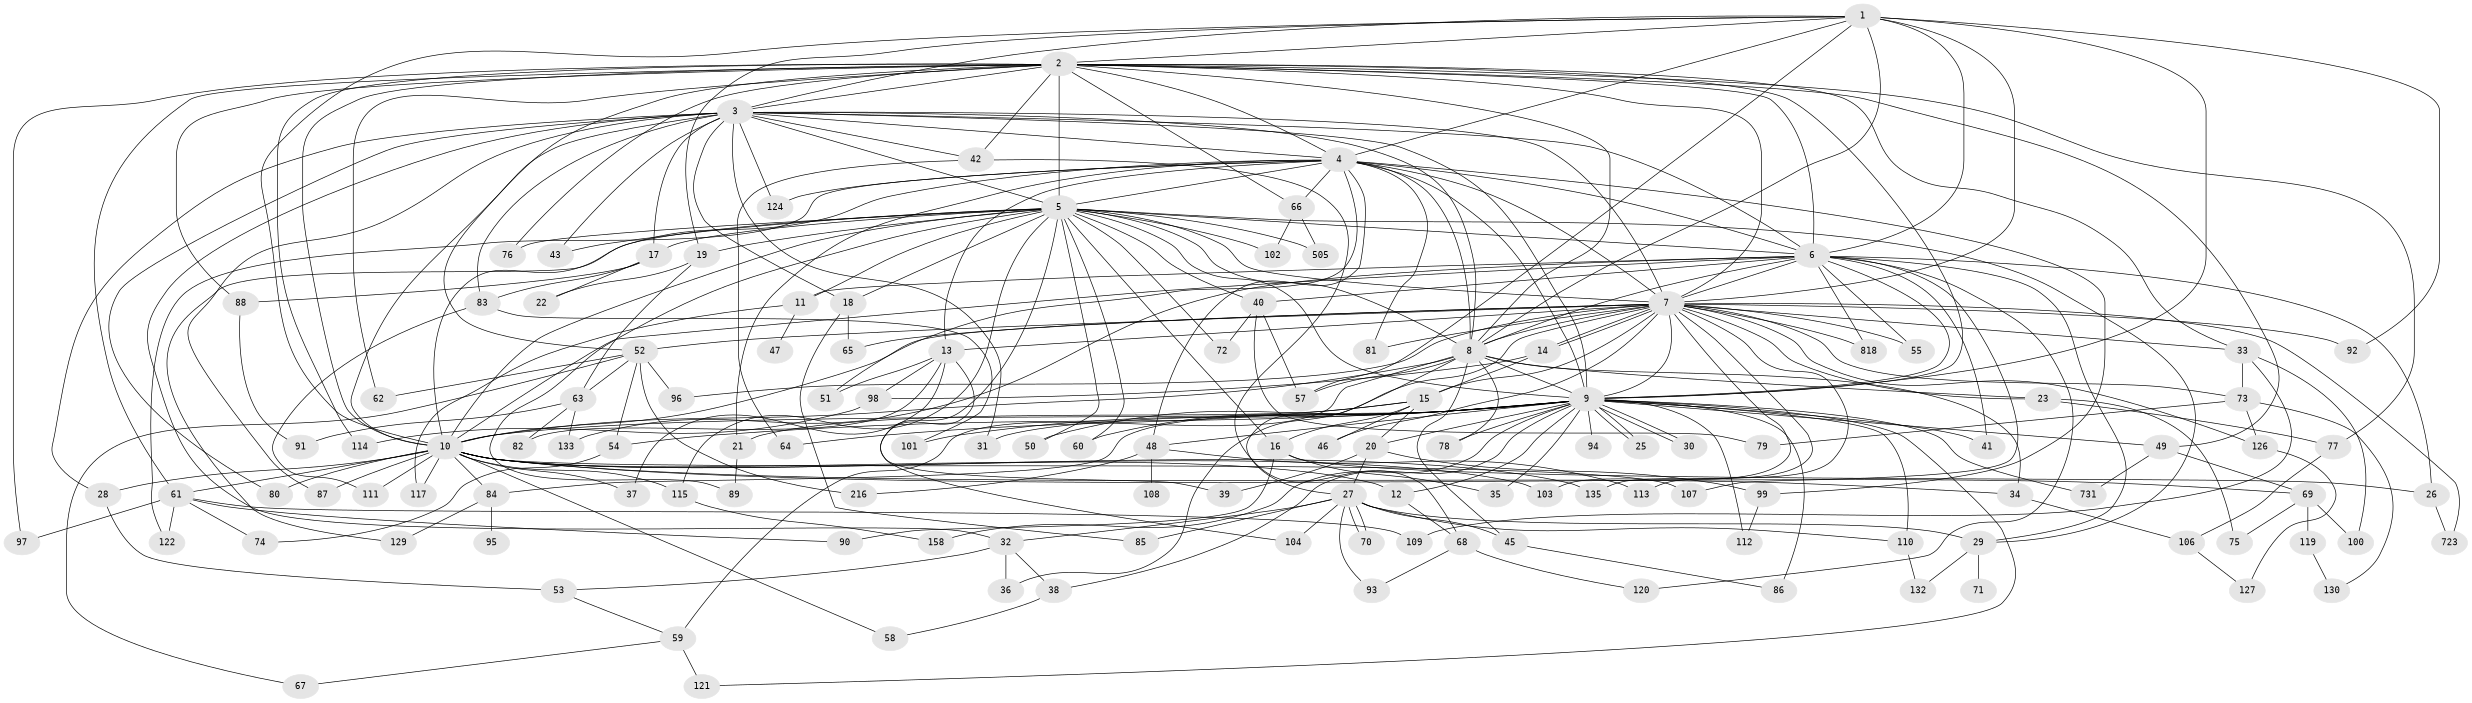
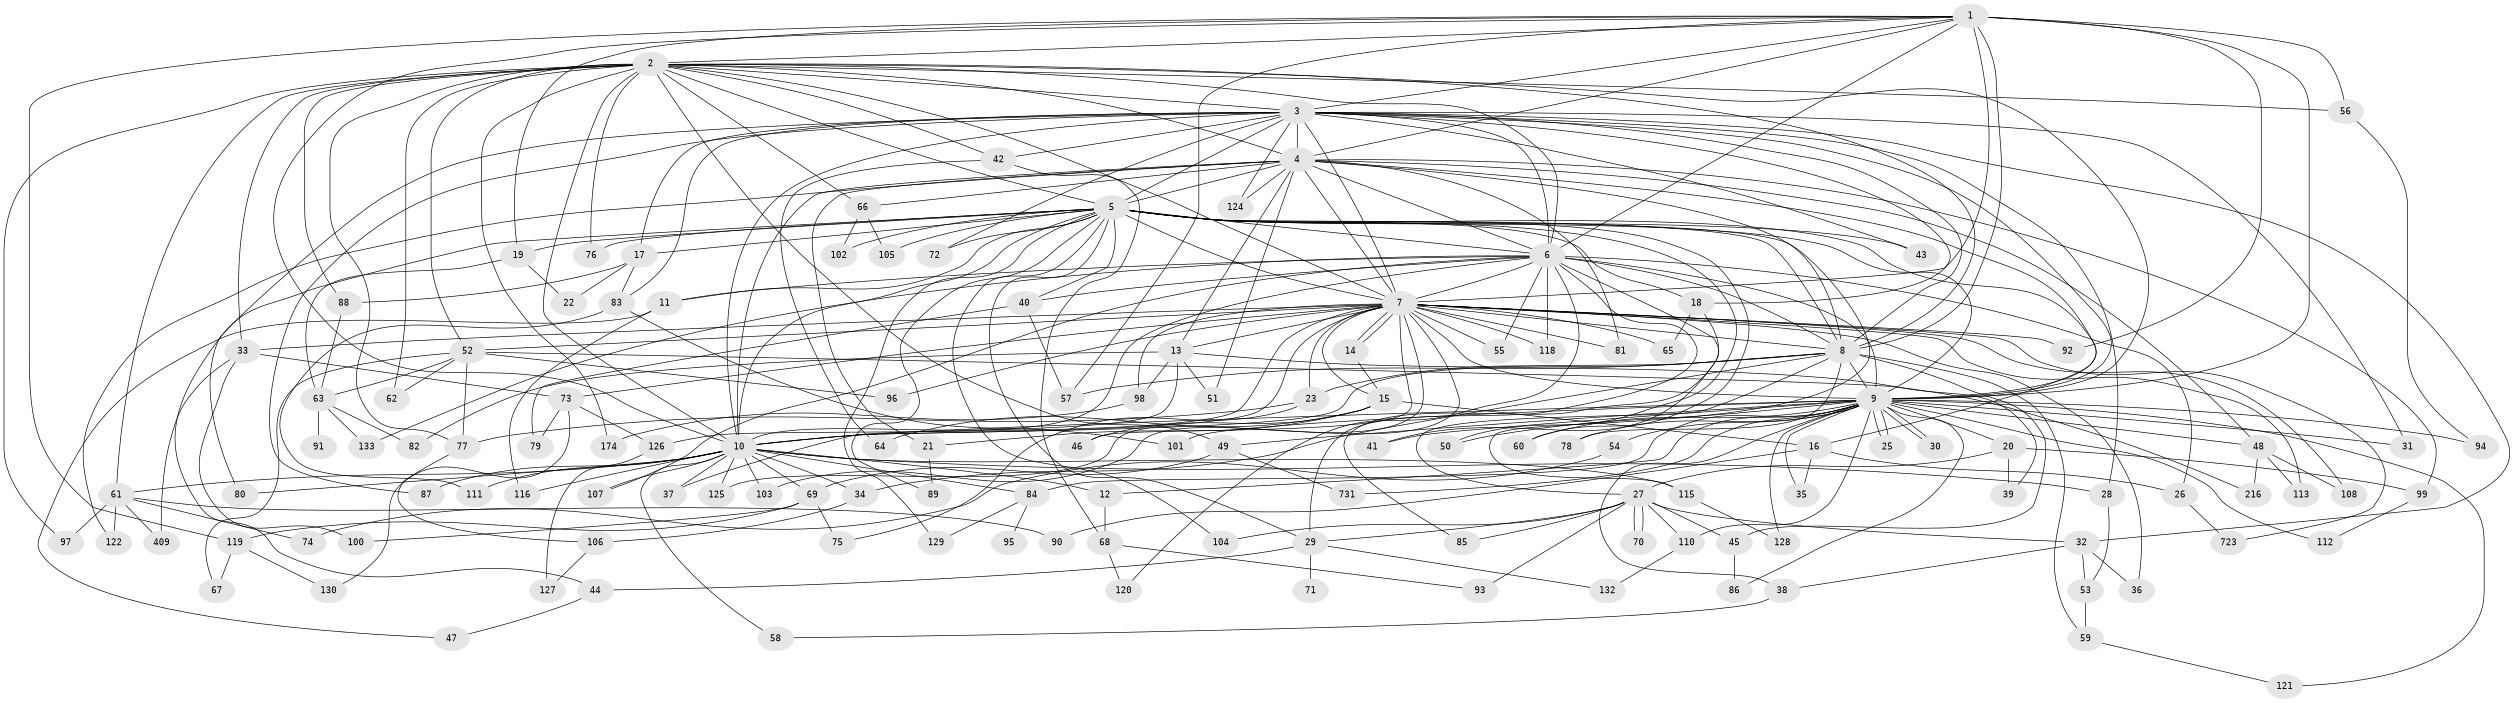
edge "1" -- "119": added
node "56": added
node "505": label "505" -> "105"
edge "40" -- "72": now "3" -- "72"
edge "7" -- "108": added
node "818": label "818" -> "118"
edge "88" -- "91": now "88" -- "63"
edge "14" -- "98": now "7" -- "98"
edge "52" -- "54": now "52" -- "77"
edge "15" -- "20": removed
node "114": label "114" -> "174"
node "117": label "117" -> "116"
node "135": label "135" -> "125"
node "158": label "158" -> "128"
node "109": label "109" -> "409"
node "44": added
edge "59" -- "67": now "119" -- "67"
